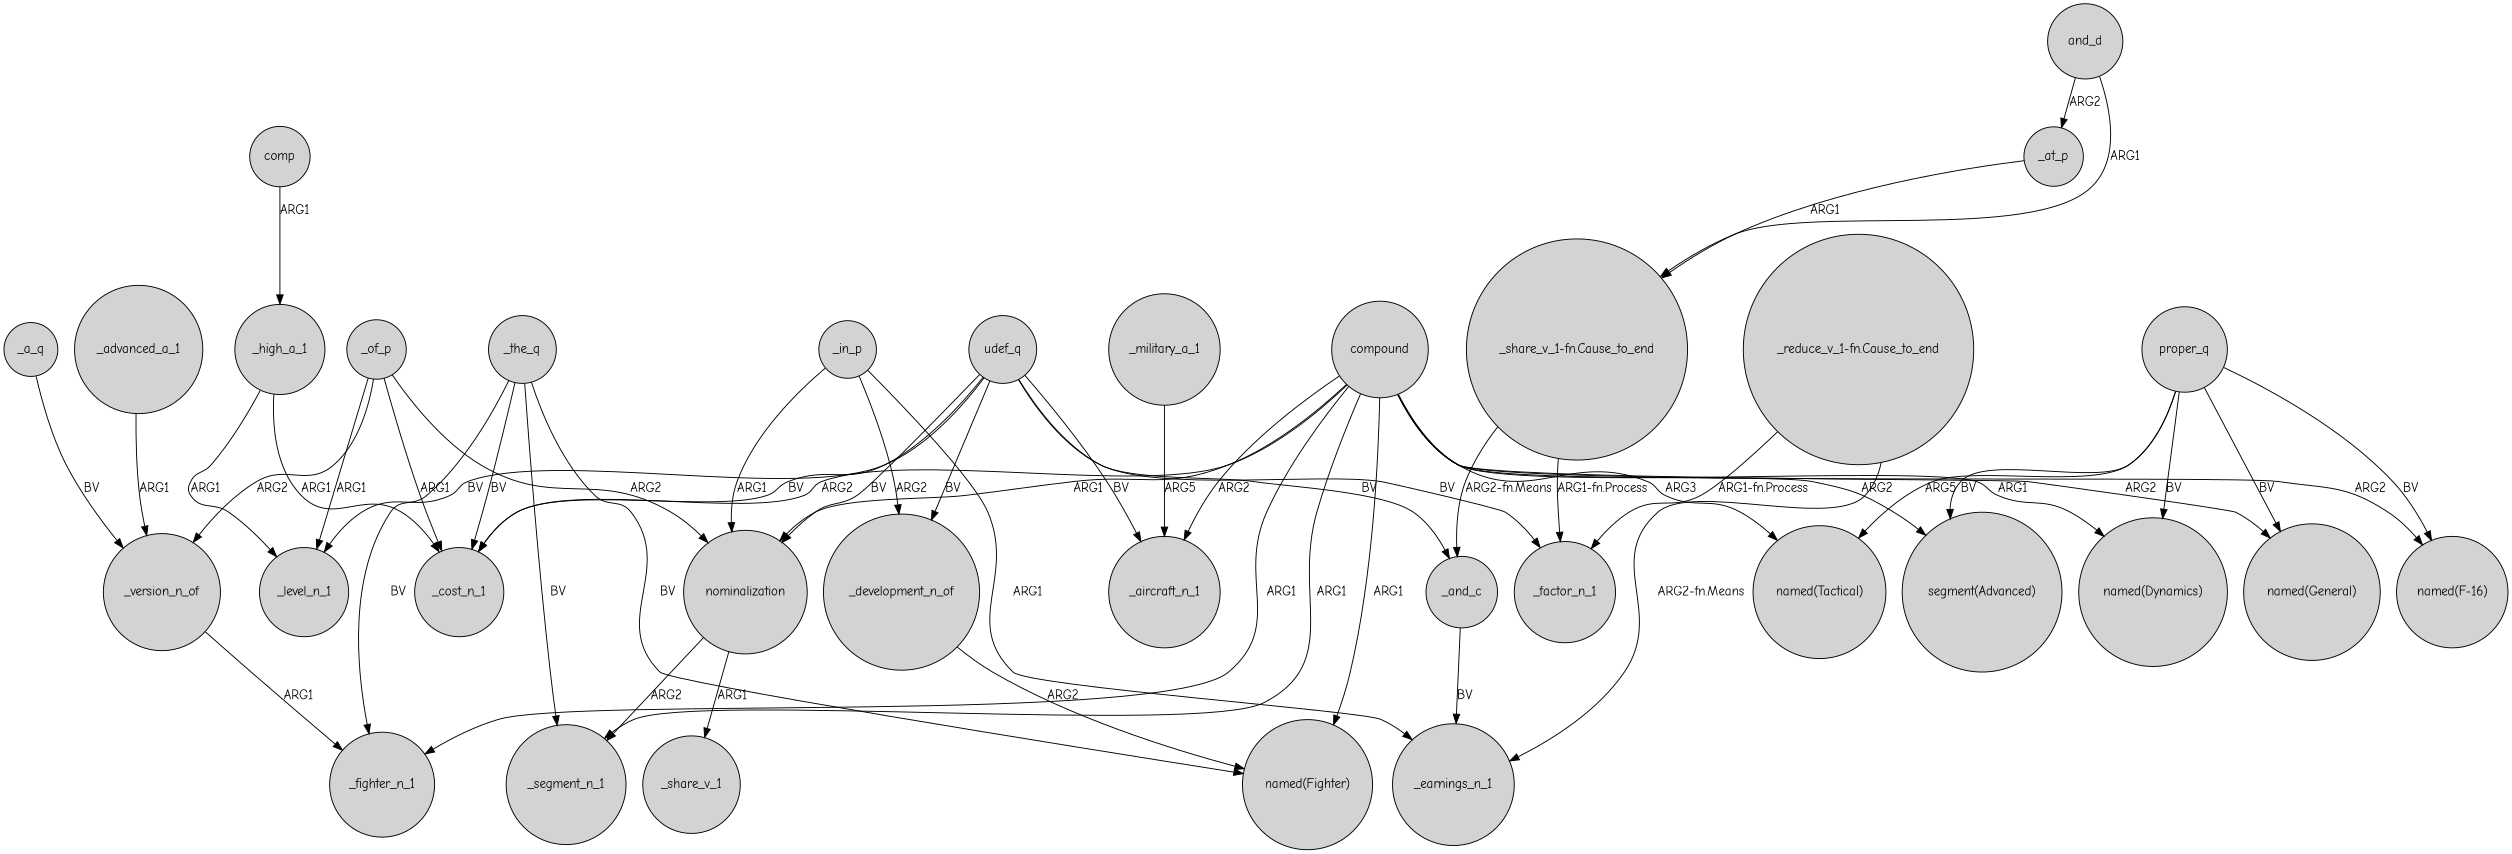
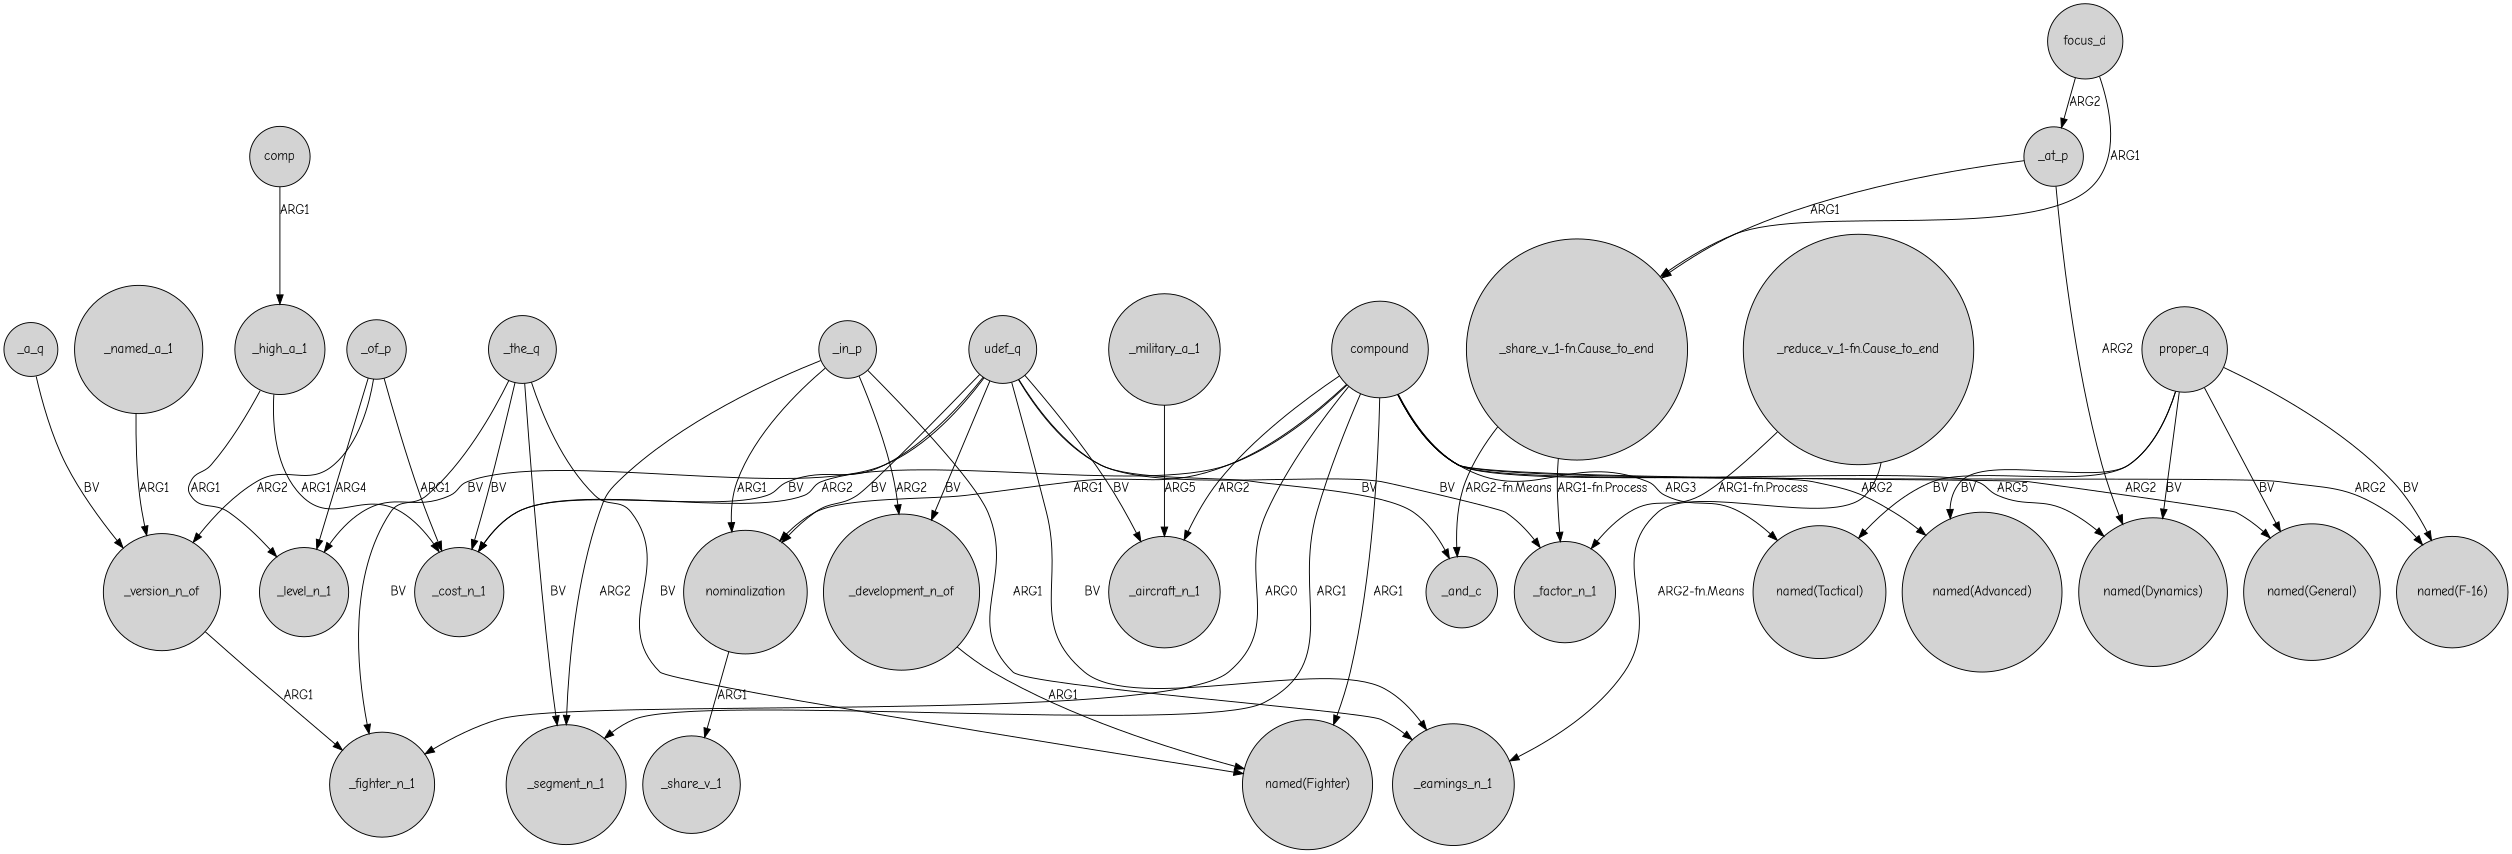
node "and_d": label "and_d" -> "focus_d"
node "_advanced_a_1": label "_advanced_a_1" -> "_named_a_1"
edge "_at_p" -> "named(Dynamics)": added, label "ARG2"
edge "_of_p" -> "nominalization": removed, label "ARG2"
edge "_of_p" -> "_level_n_1": label "ARG1" -> "ARG4"
edge "proper_q" -> "named(Tactical)": label "ARG5" -> "BV"
edge "compound" -> "named(Dynamics)": label "ARG1" -> "ARG5"
edge "compound" -> "_fighter_n_1": label "ARG1" -> "ARG0"
node "segment(Advanced)": label "segment(Advanced)" -> "named(Advanced)"
edge "_and_c" -> "_earnings_n_1": now "udef_q" -> "_earnings_n_1"
edge "nominalization" -> "_segment_n_1": now "_in_p" -> "_segment_n_1"
edge "_development_n_of" -> "named(Fighter)": label "ARG2" -> "ARG1"
